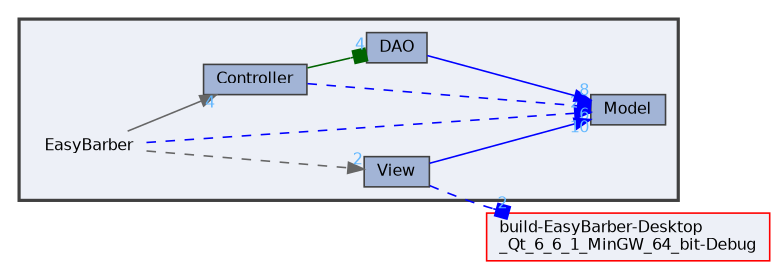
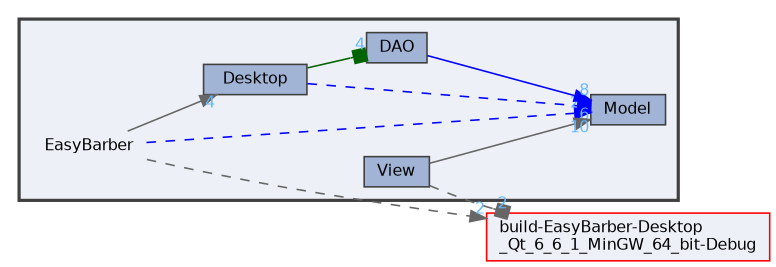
node "Controller": label "Controller" -> "Desktop"
edge "View" -> "Model": color blue -> gray40
edge "EasyBarber" -> "View": now "EasyBarber" -> "build-EasyBarber-Desktop _Qt_6_6_1_MinGW_64_bit-Debug"
edge "View" -> "build-EasyBarber-Desktop _Qt_6_6_1_MinGW_64_bit-Debug": color blue -> gray40
